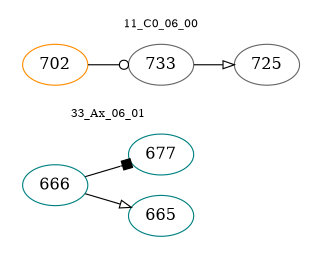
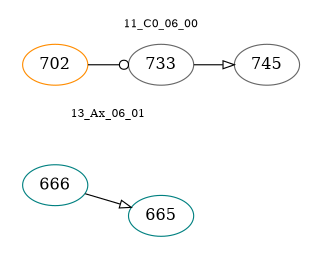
node "725": label "725" -> "745"
cluster "33_Ax_06_01": label "33_Ax_06_01" -> "13_Ax_06_01"
node "677": removed
